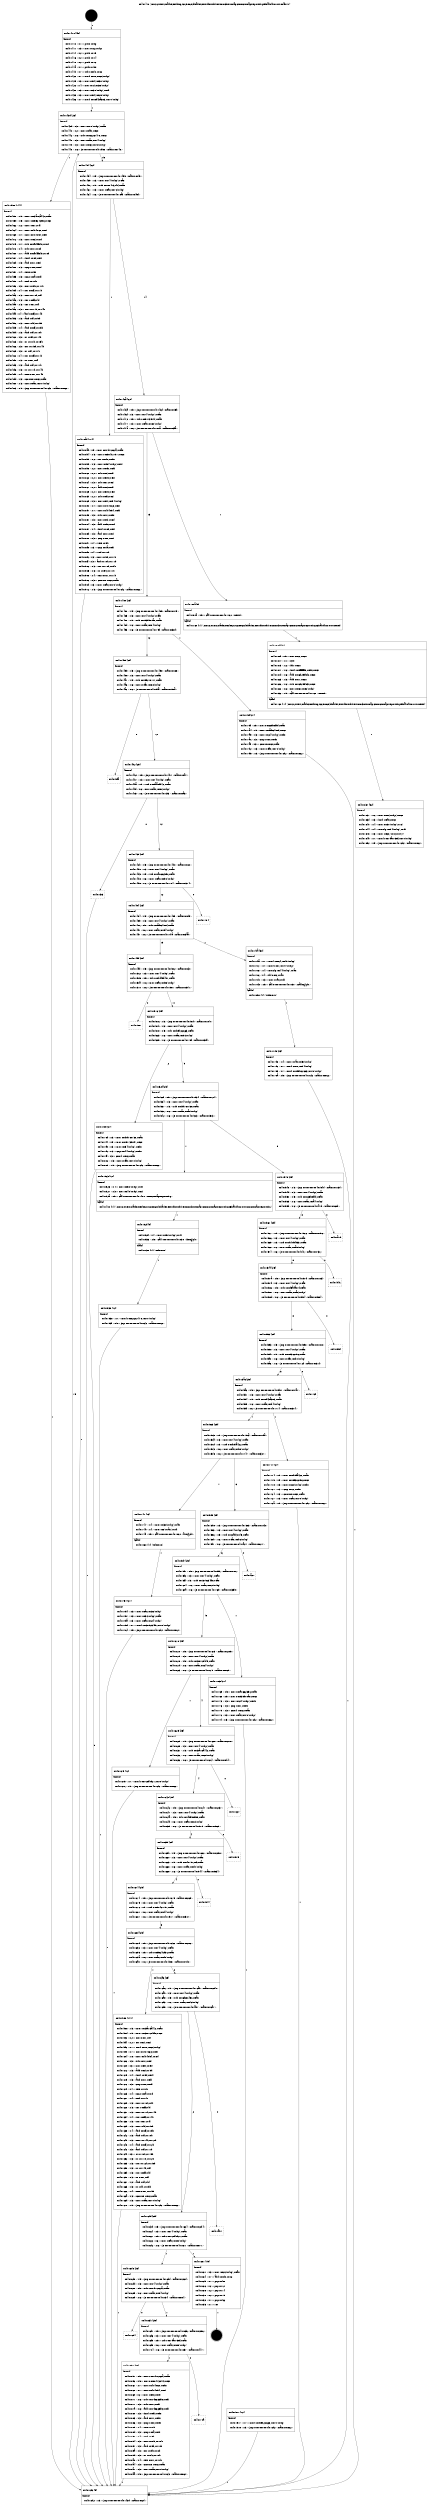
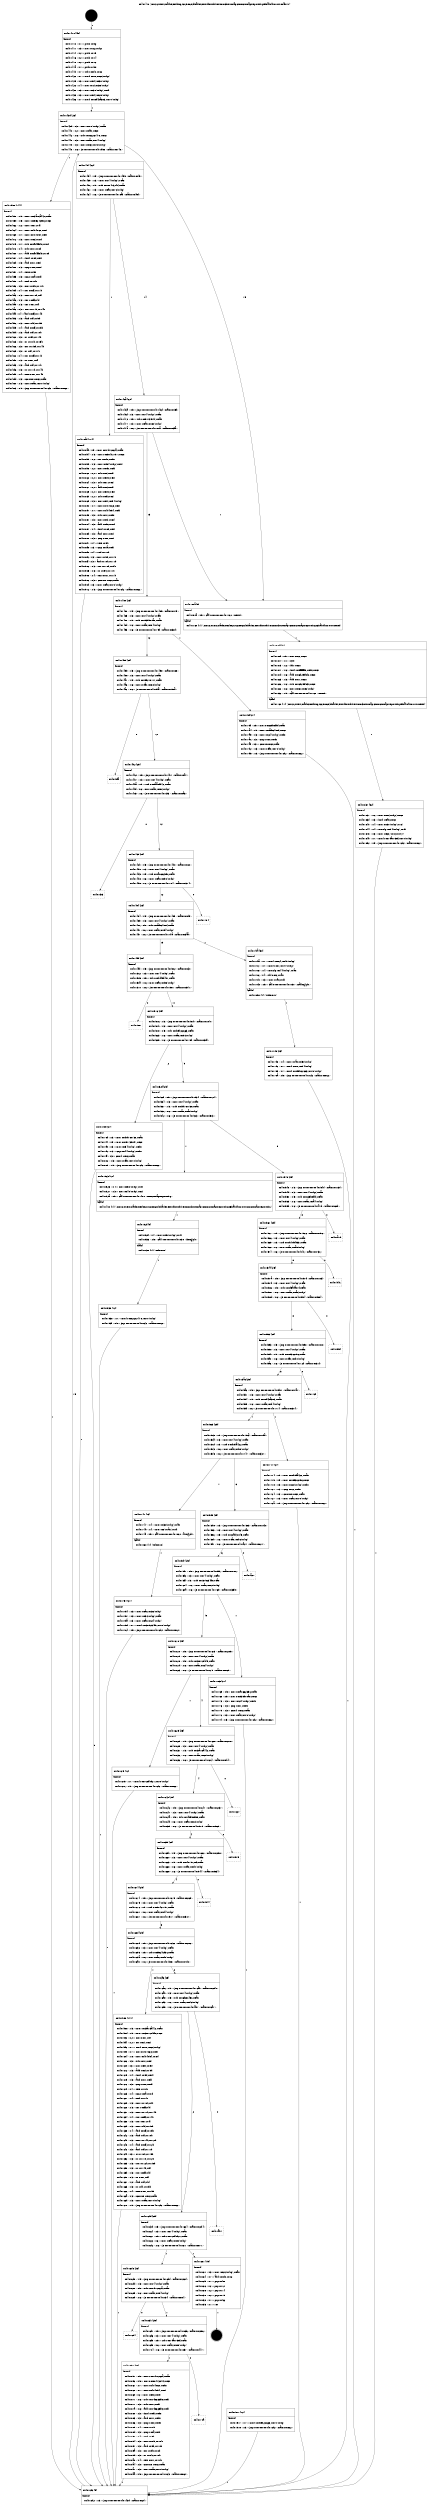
edge "0x40143d [23]" -> "0x401454 [22]": now "0x40143d [23]" -> "0x40180a [5]"
edge "0x401cb3" -> "0x401cd2 [5]": now "0x401837 [32]" -> "0x401cd2 [5]"
